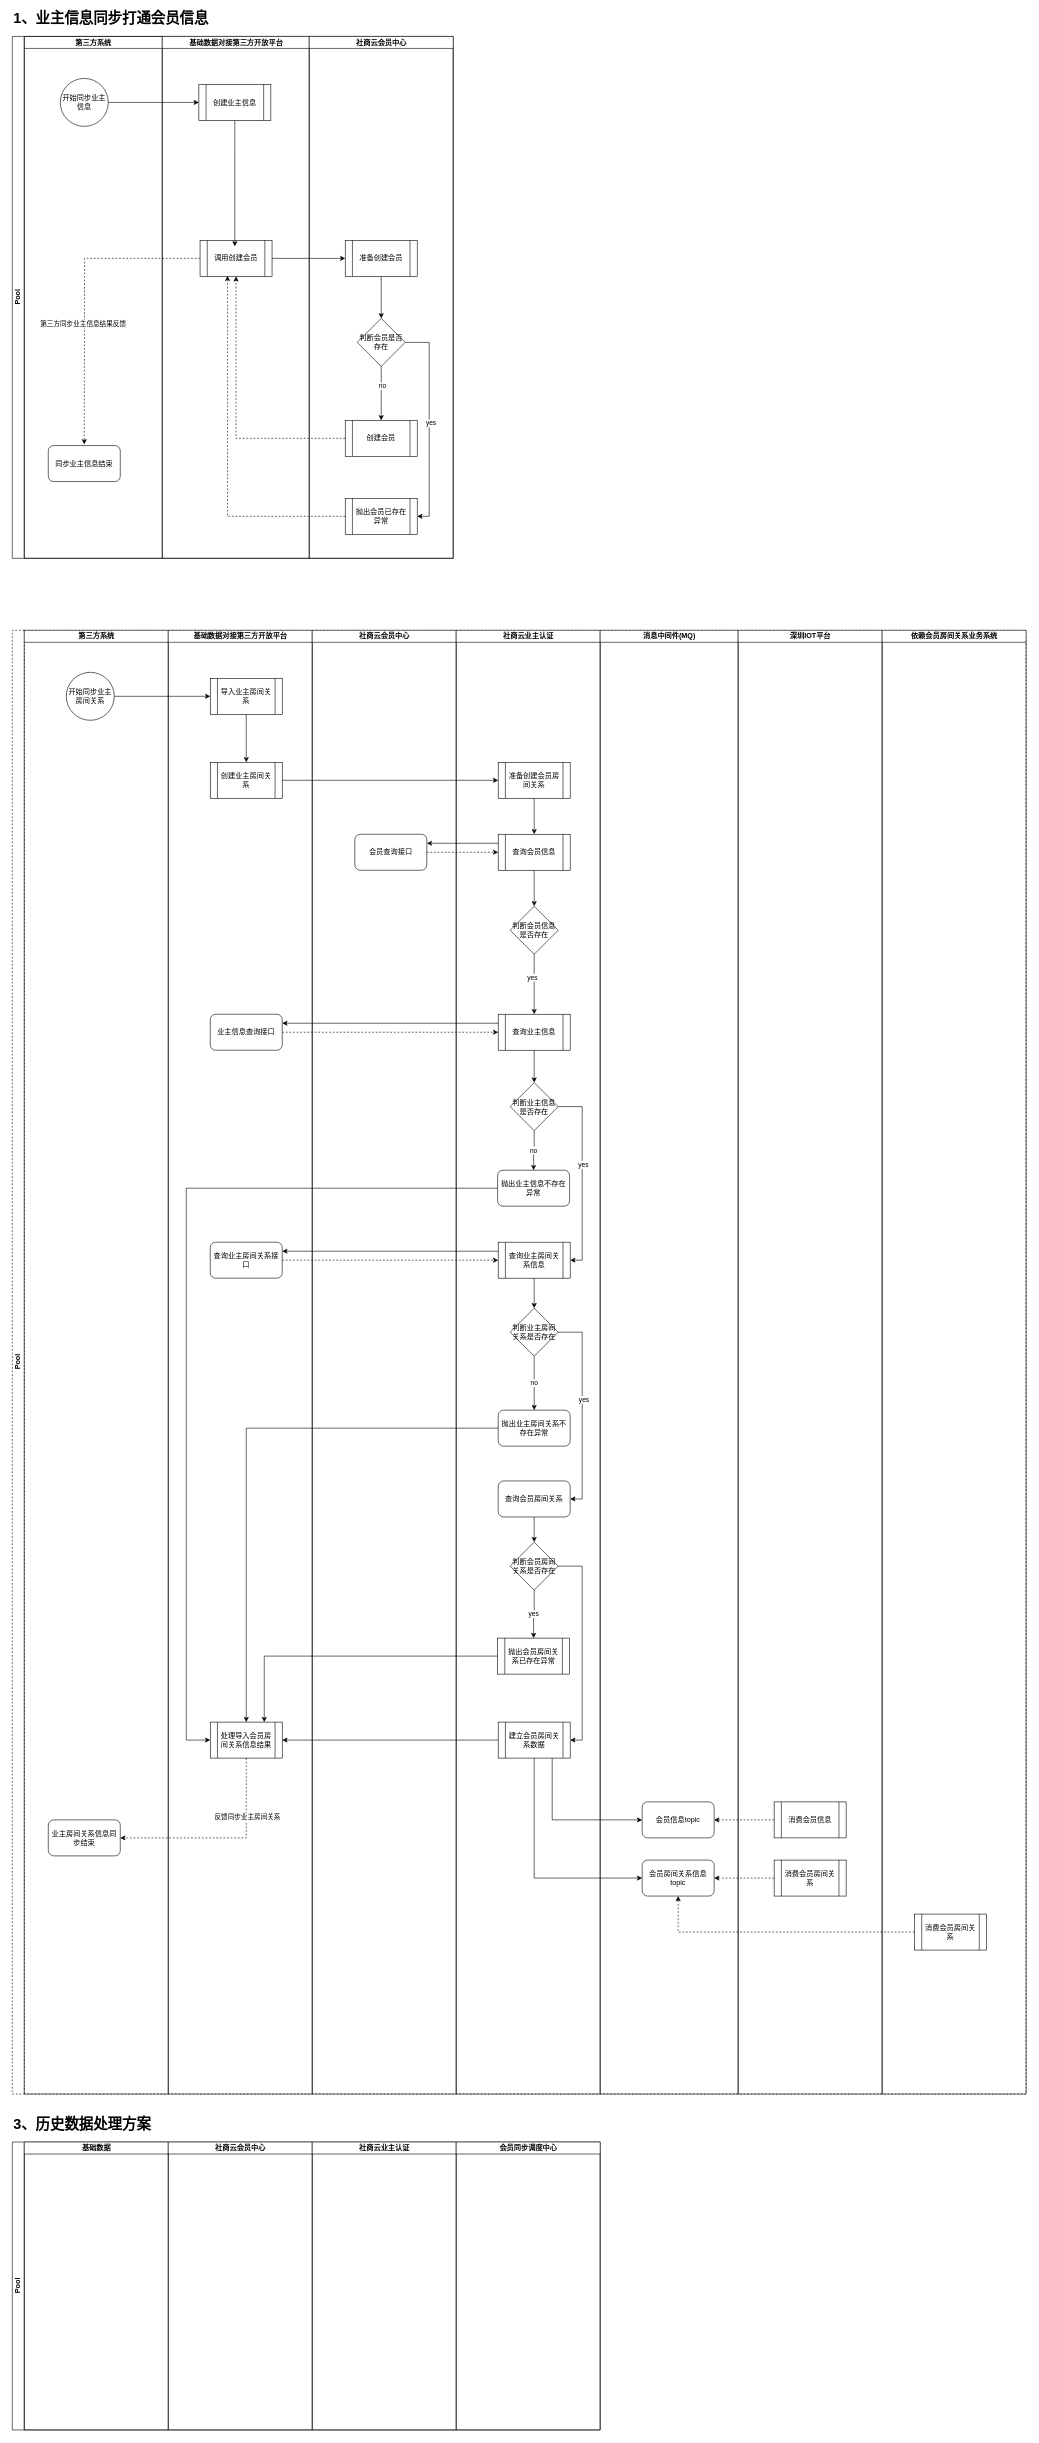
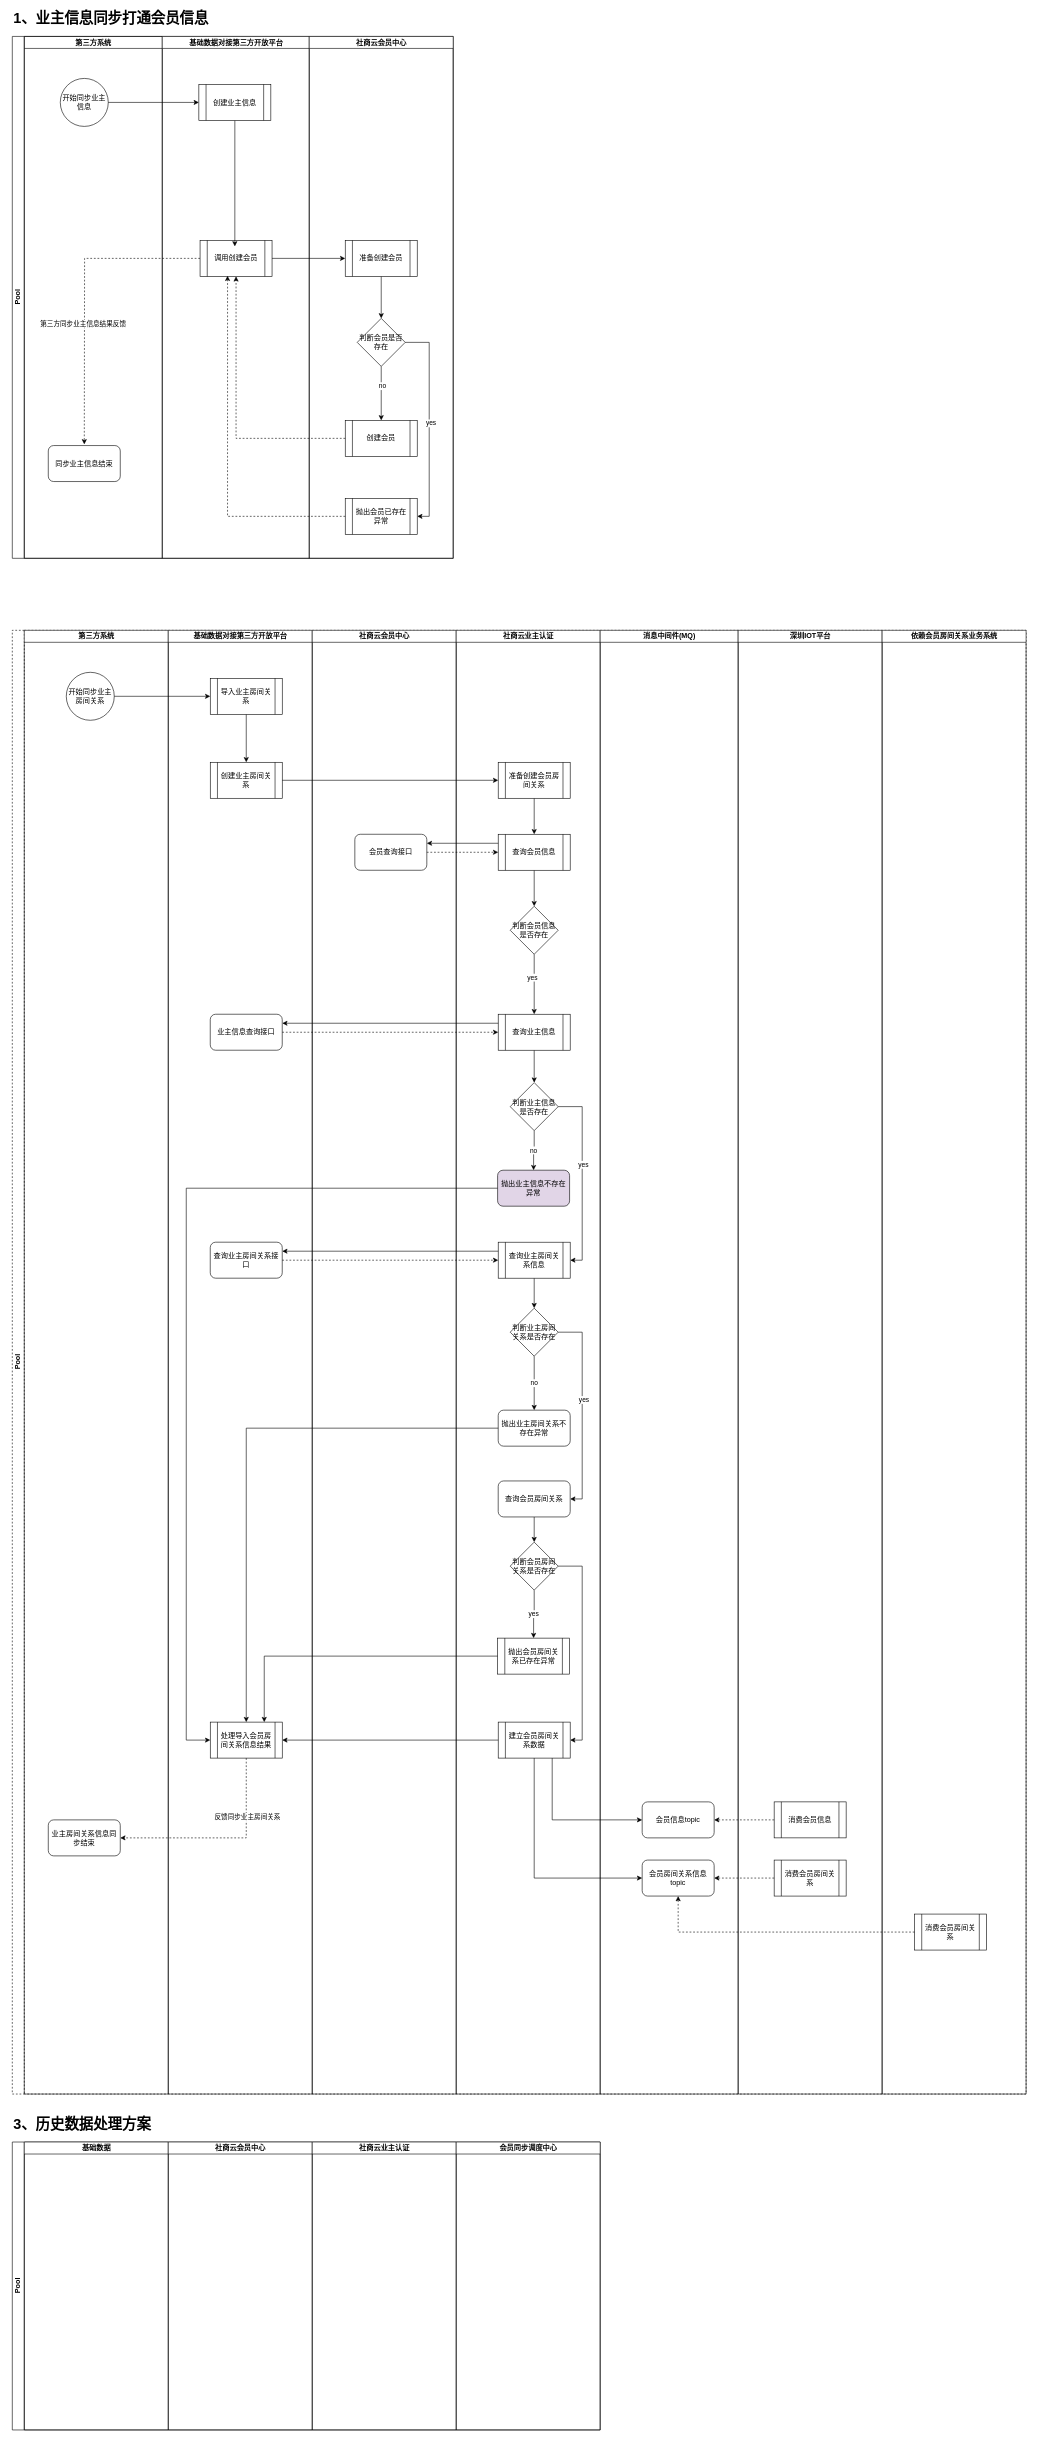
node "抛出业主信息不存在异常": fillcolor #ffffff -> #e1d5e7
